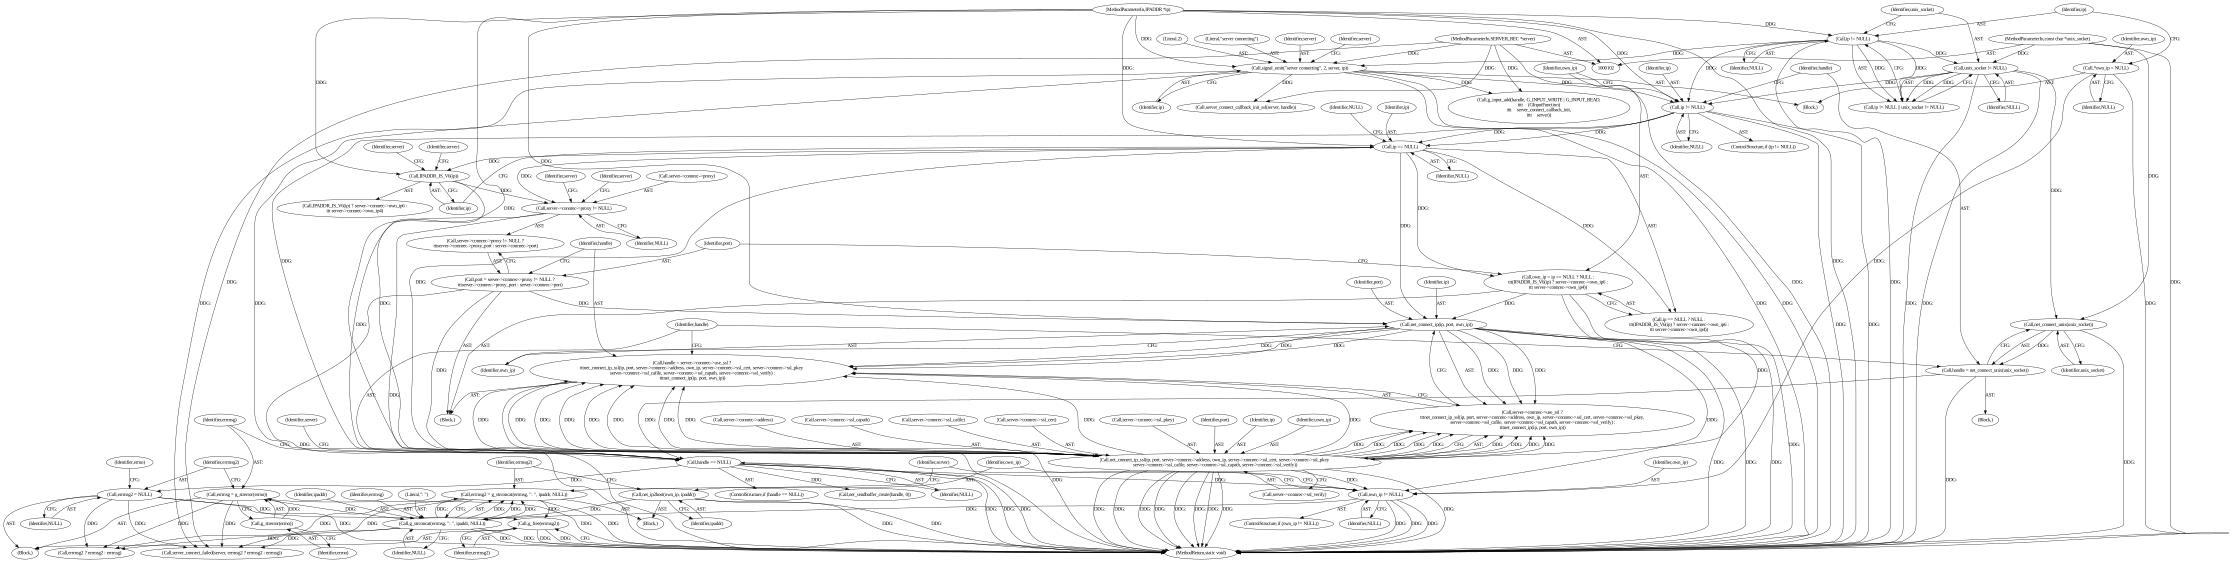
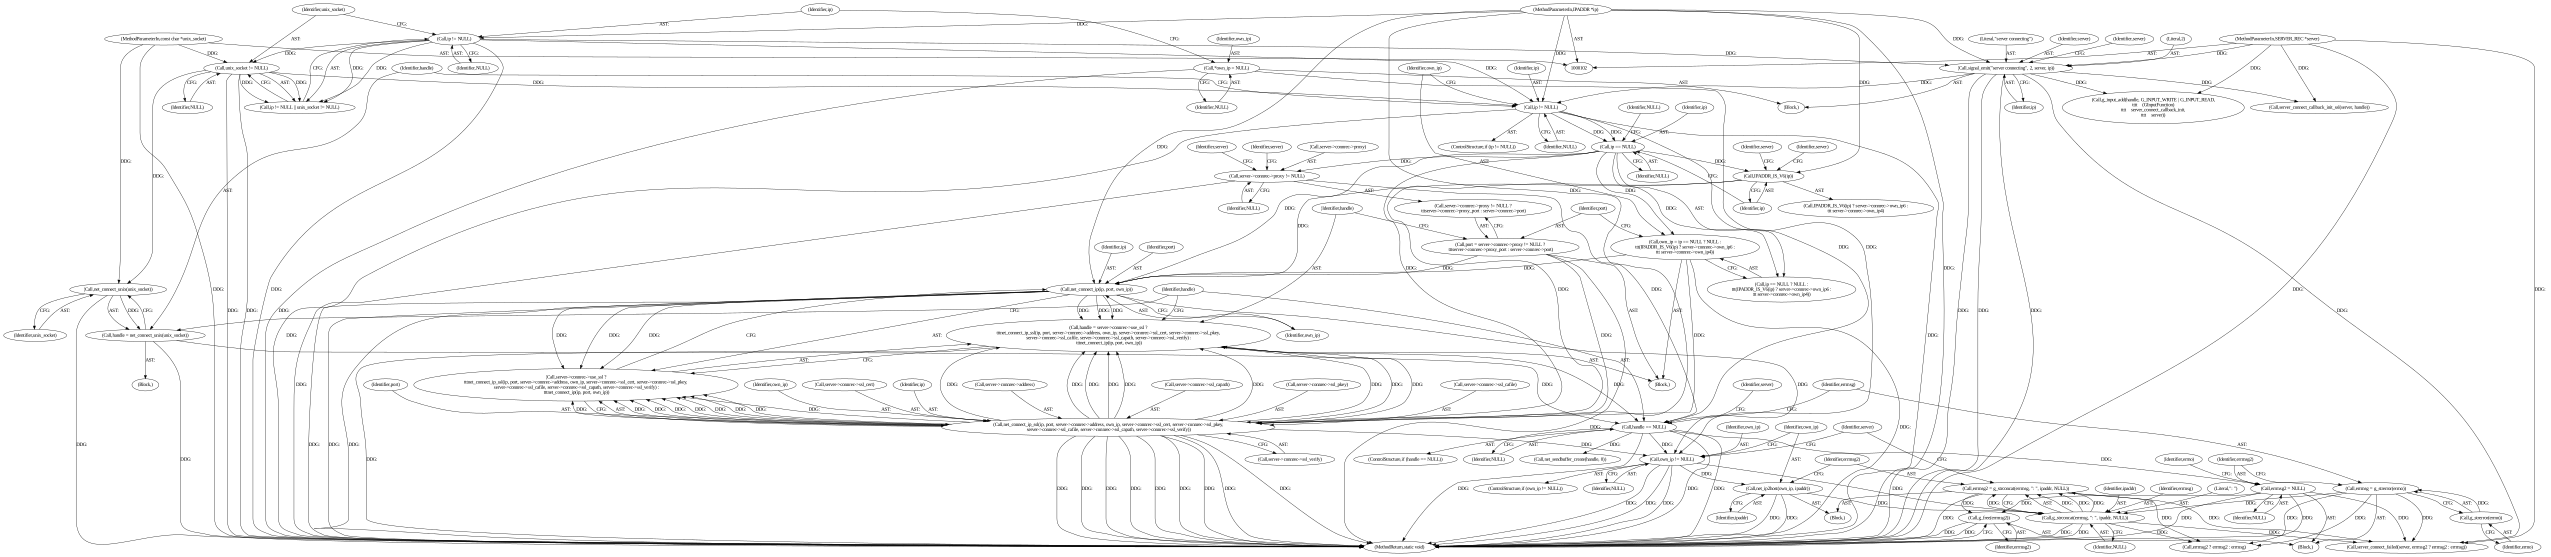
edge "(MethodParameterIn,IPADDR *ip)" -> "(Call,ip == NULL)": removed, label "DDG:"
edge "(Call,IPADDR_IS_V6(ip))" -> "(Call,server->connrec->proxy != NULL)": now "(Call,IPADDR_IS_V6(ip))" -> "(Call,net_connect_ip(ip, port, own_ip))"
edge "(Call,own_ip != NULL)" -> "(Call,net_ip2host(own_ip, ipaddr))": added, label "DDG:"
